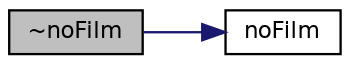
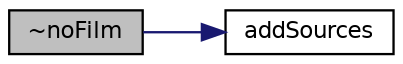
node "noFilm": label "noFilm" -> "addSources"
